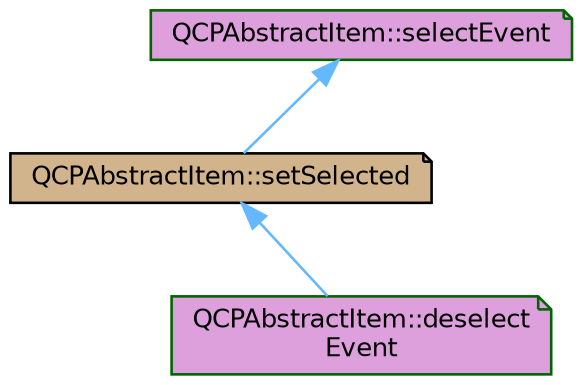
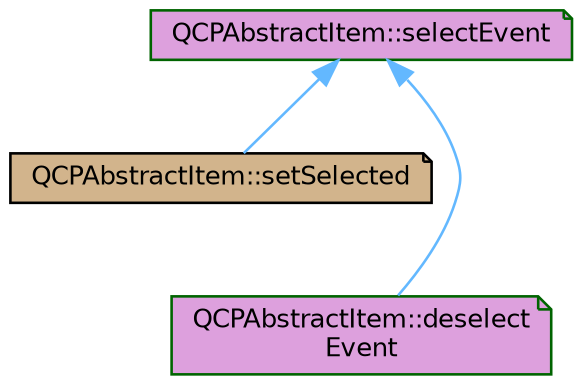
edge "QCPAbstractItem::deselect Event" -> "QCPAbstractItem::setSelected": now "QCPAbstractItem::deselect Event" -> "QCPAbstractItem::selectEvent"
